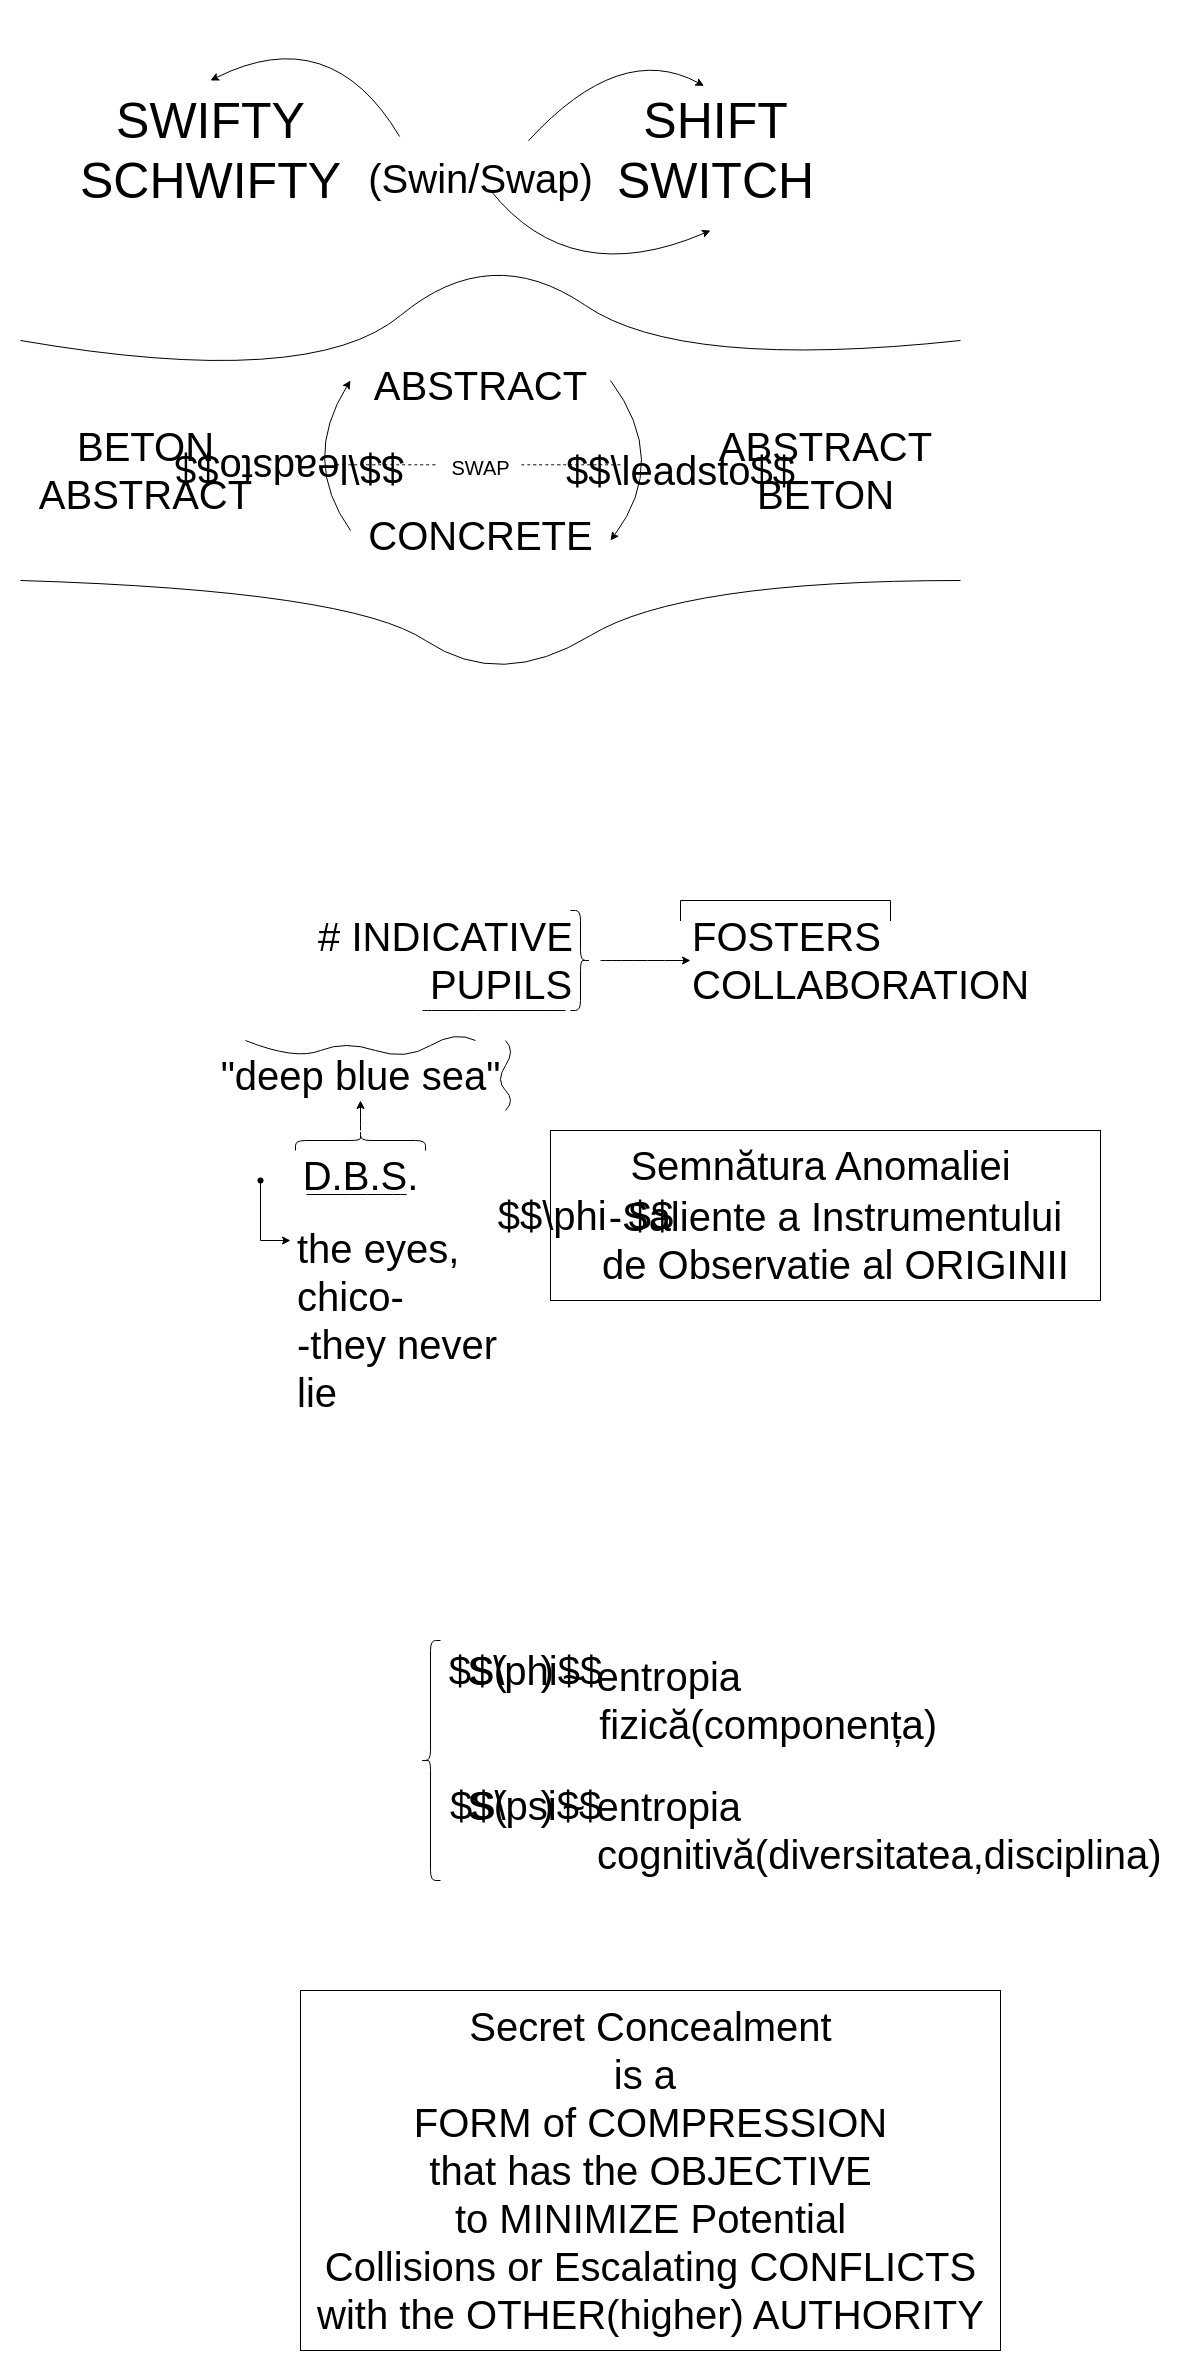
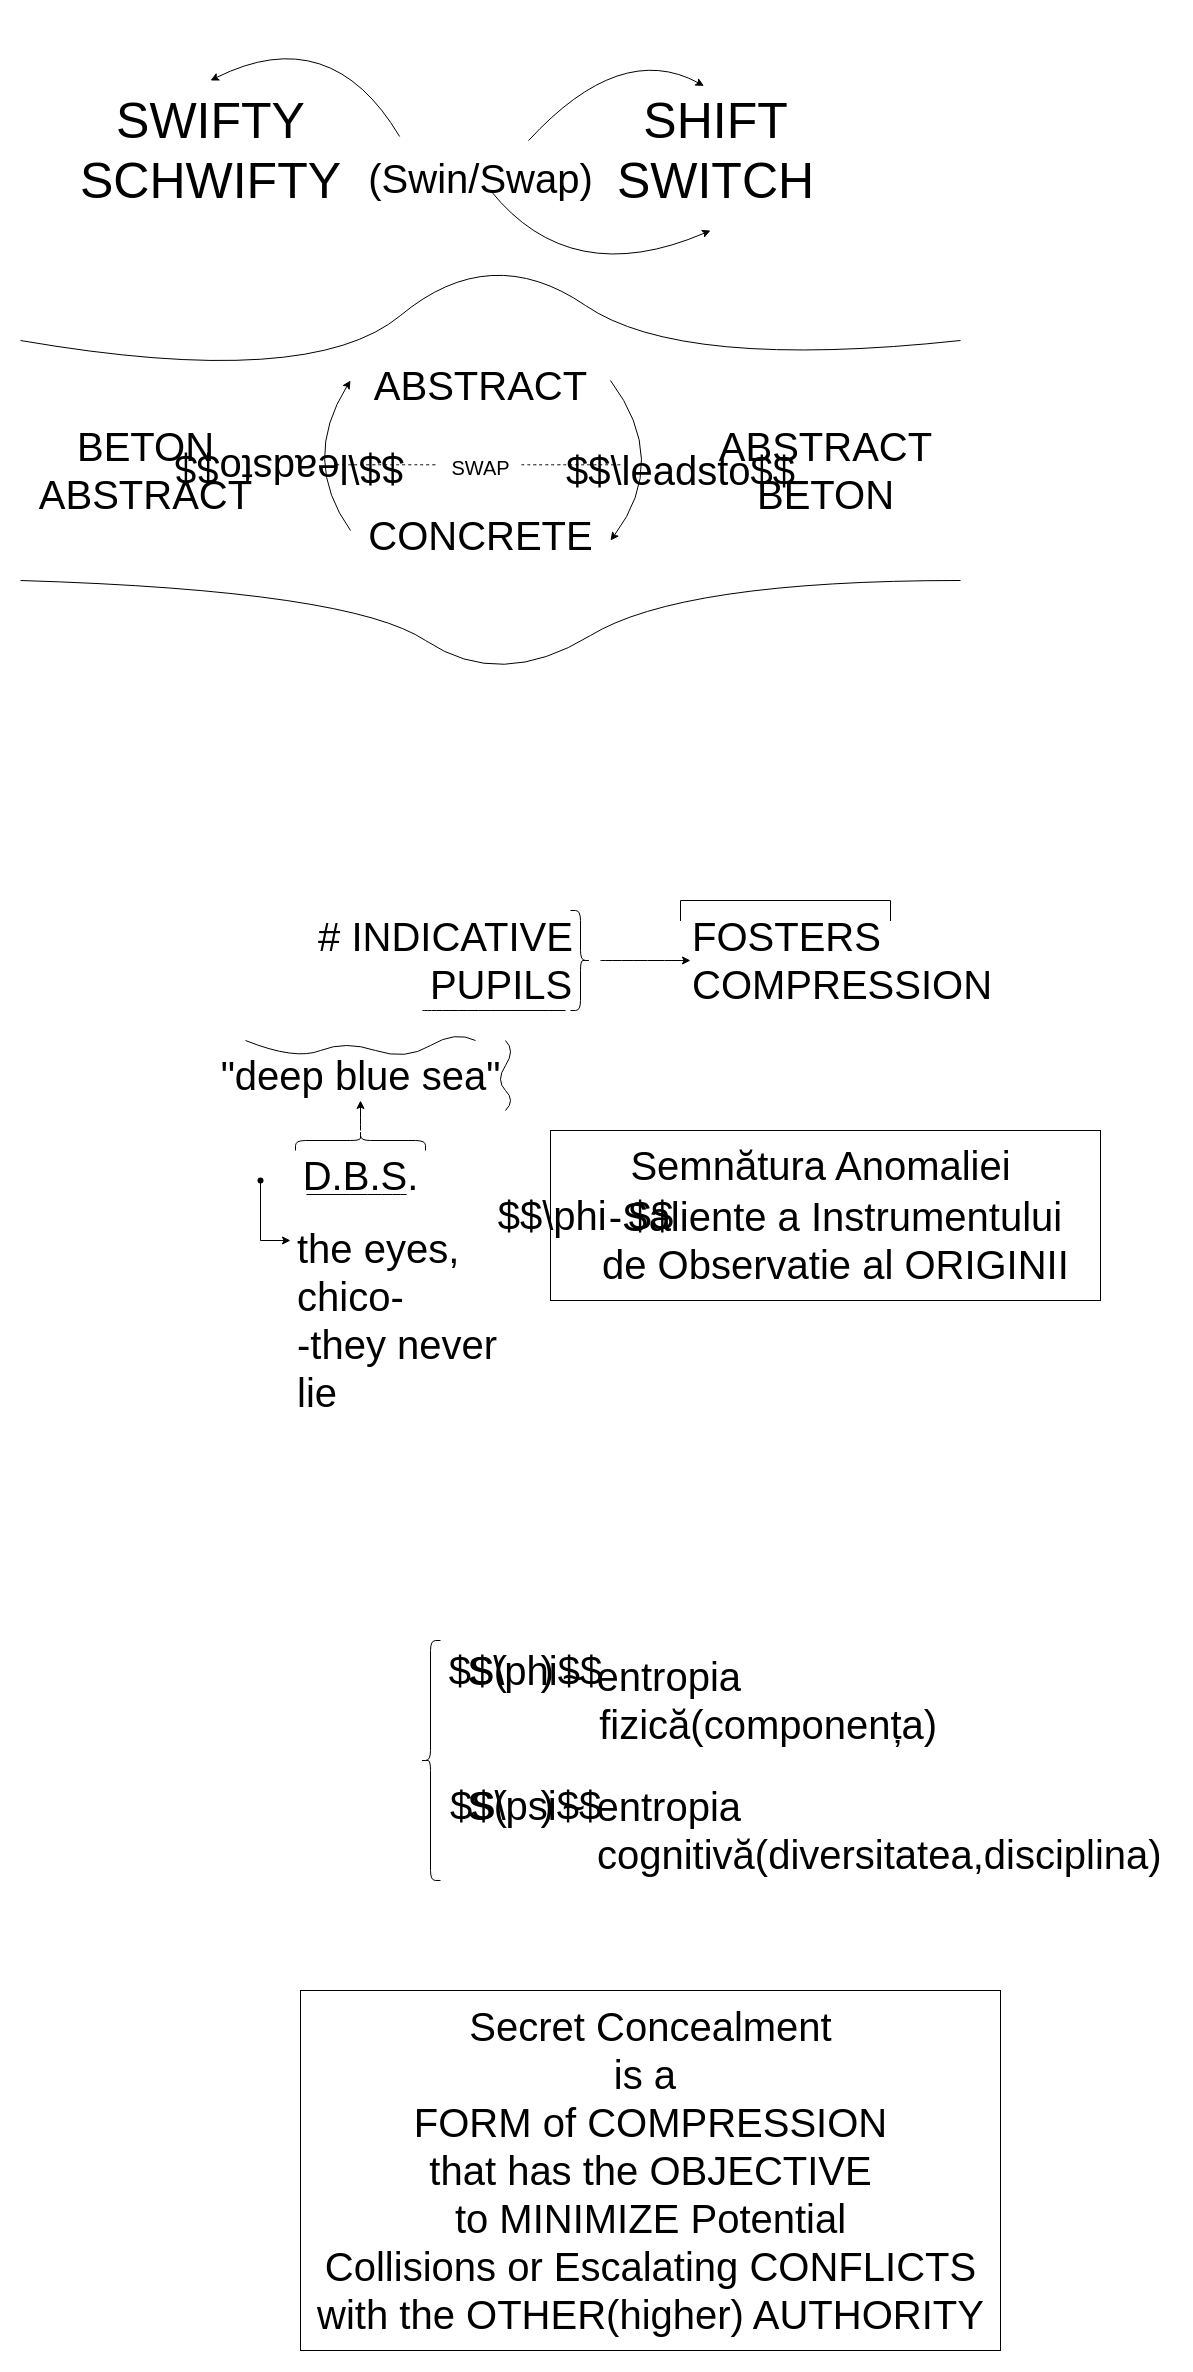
node "FOSTERS COLLABORATION": label "FOSTERS COLLABORATION" -> "FOSTERS COMPRESSION"
